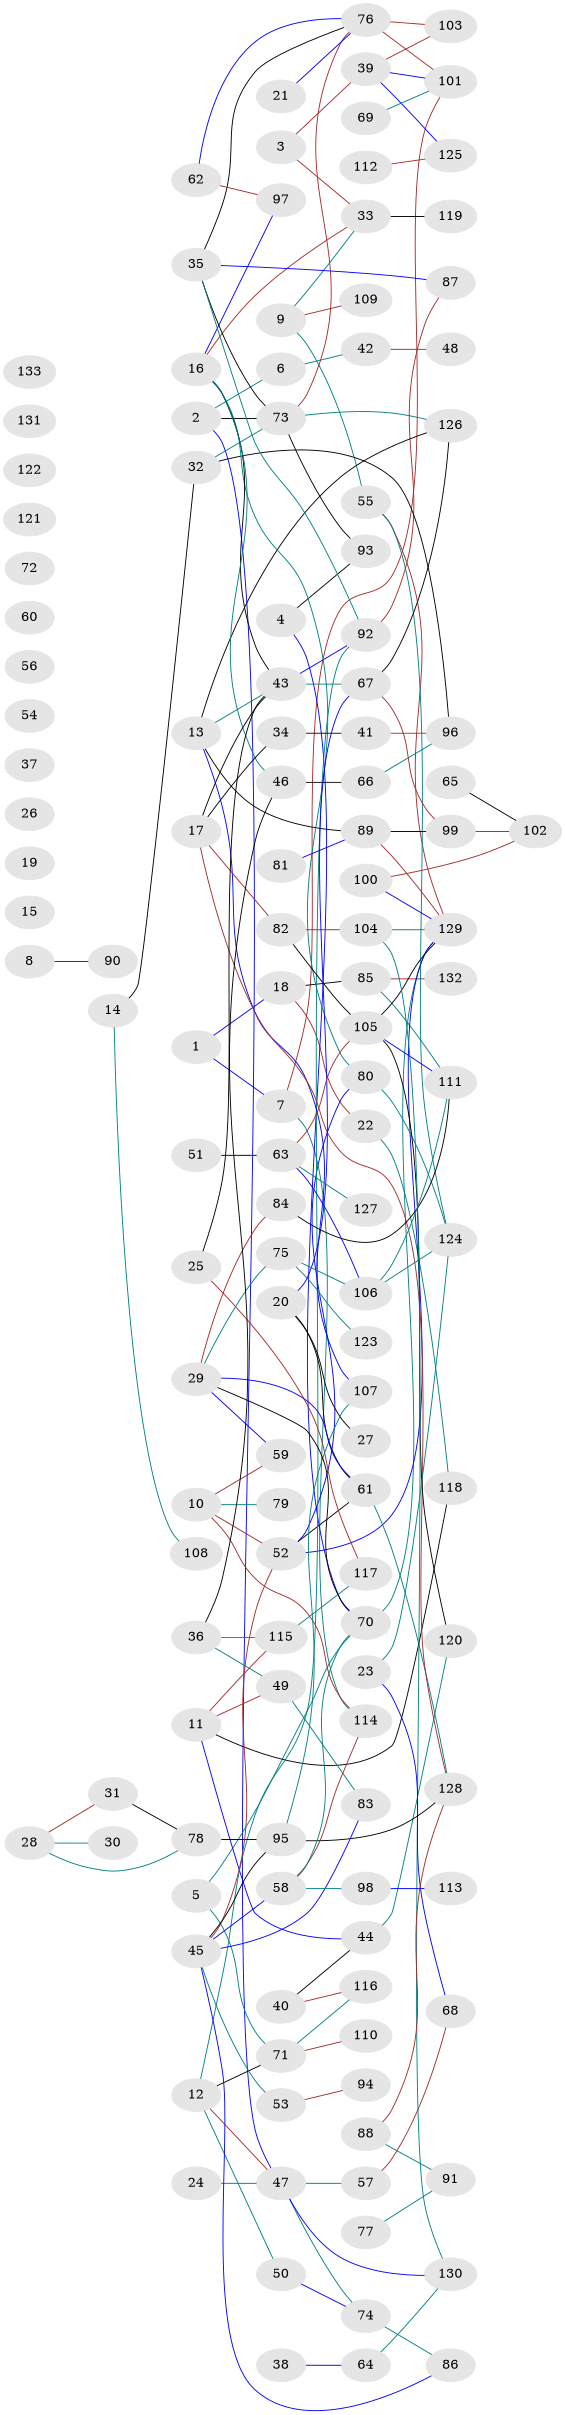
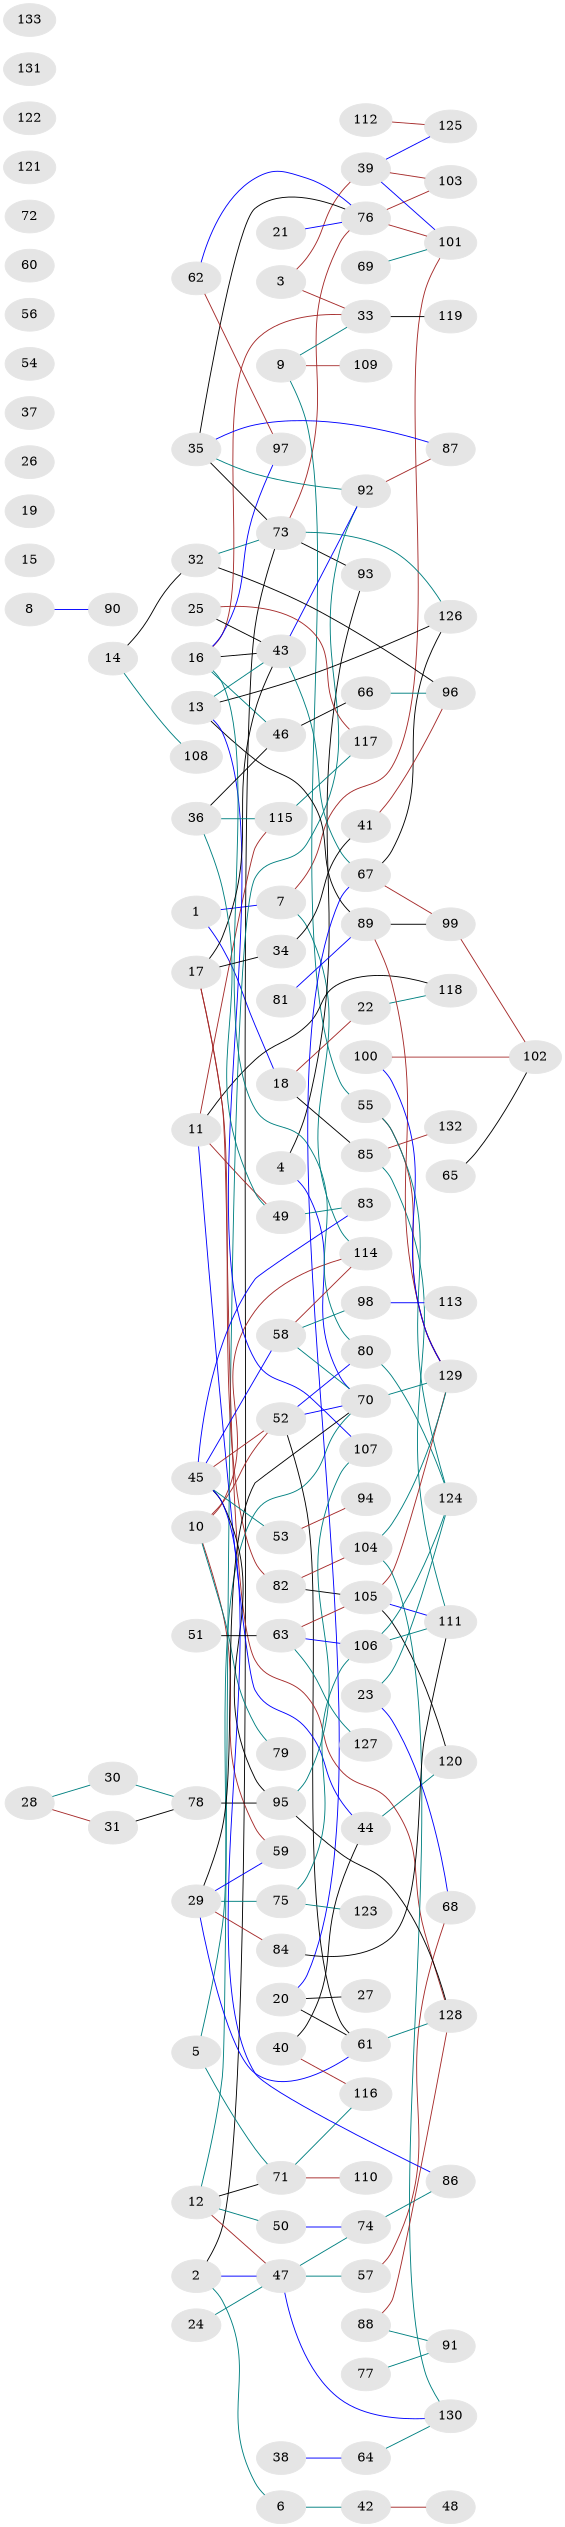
edge "129" -- "105": color black -> brown
edge "129" -- "52": now "70" -- "52"
edge "78" -- "28": now "78" -- "30"
